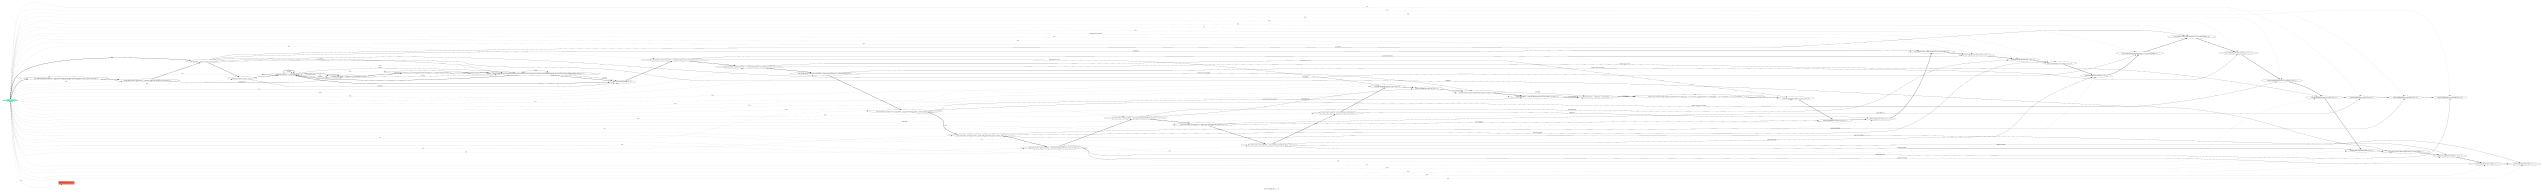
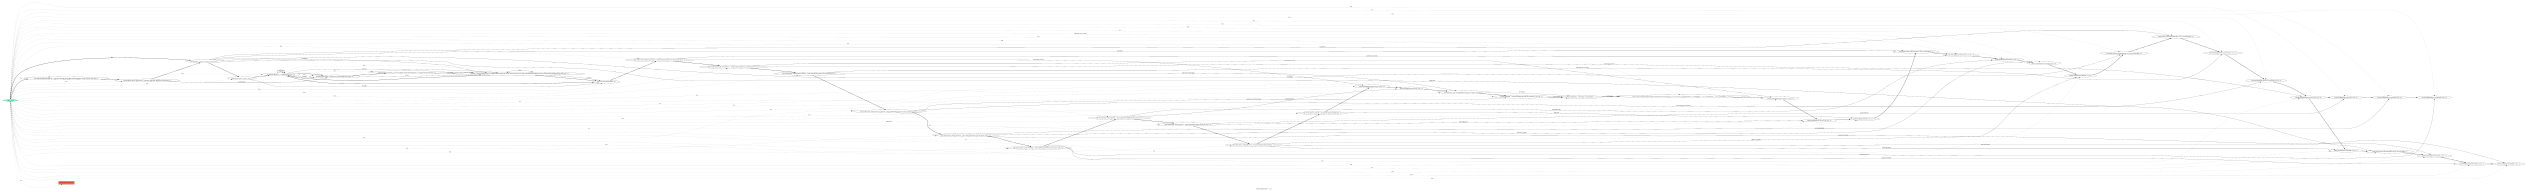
node "if  ( program.getType() == ProgramType.FLOW ) <10>": shape diamond -> ellipse
